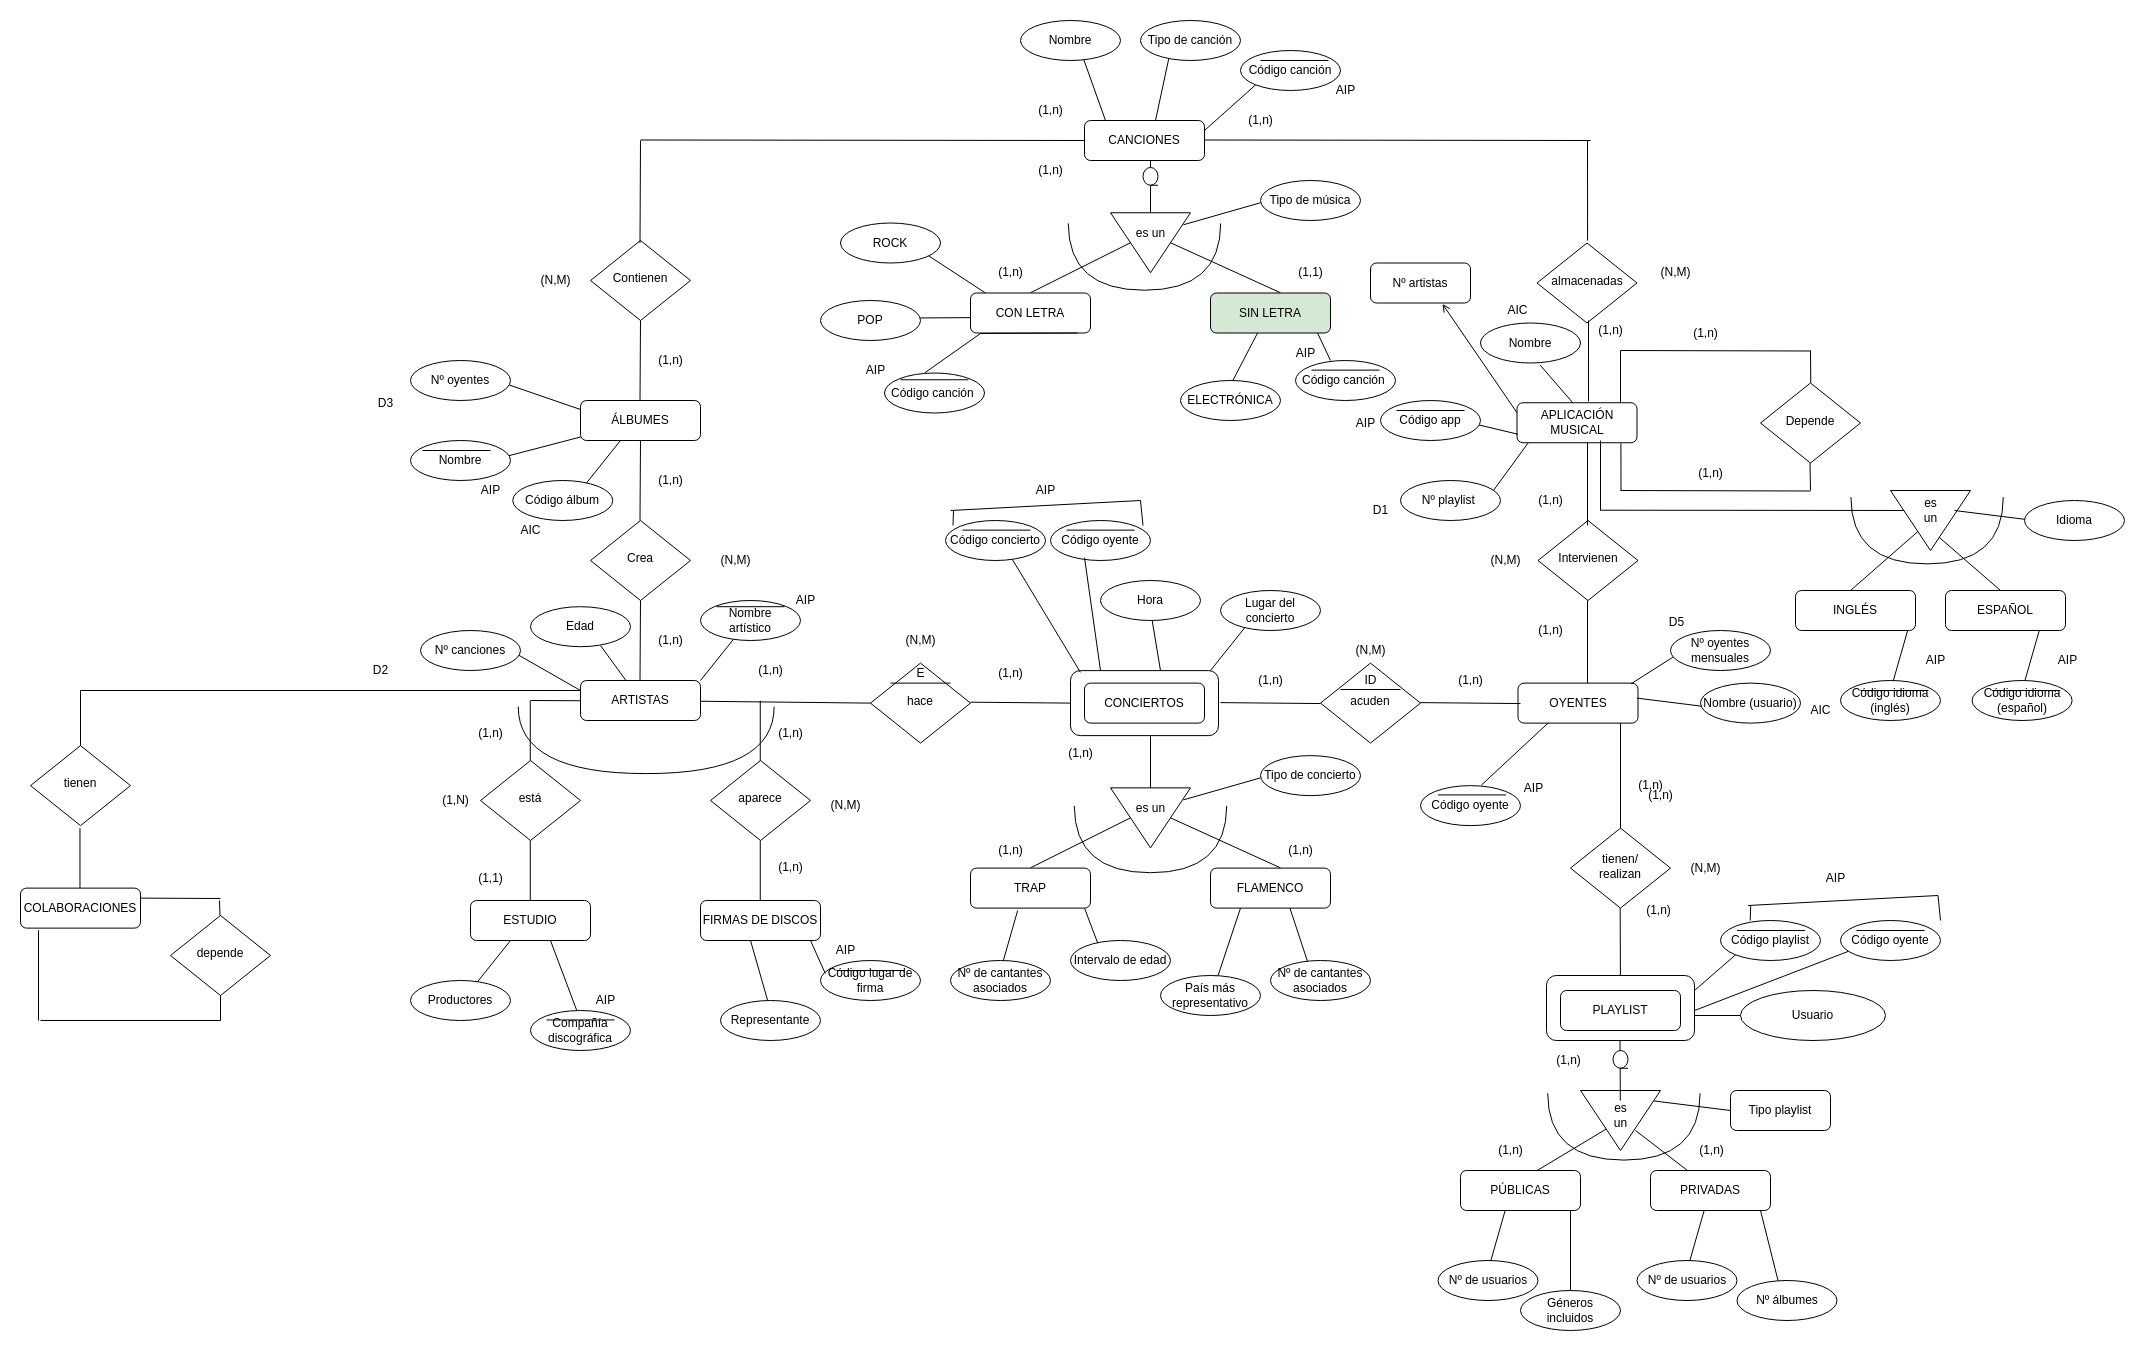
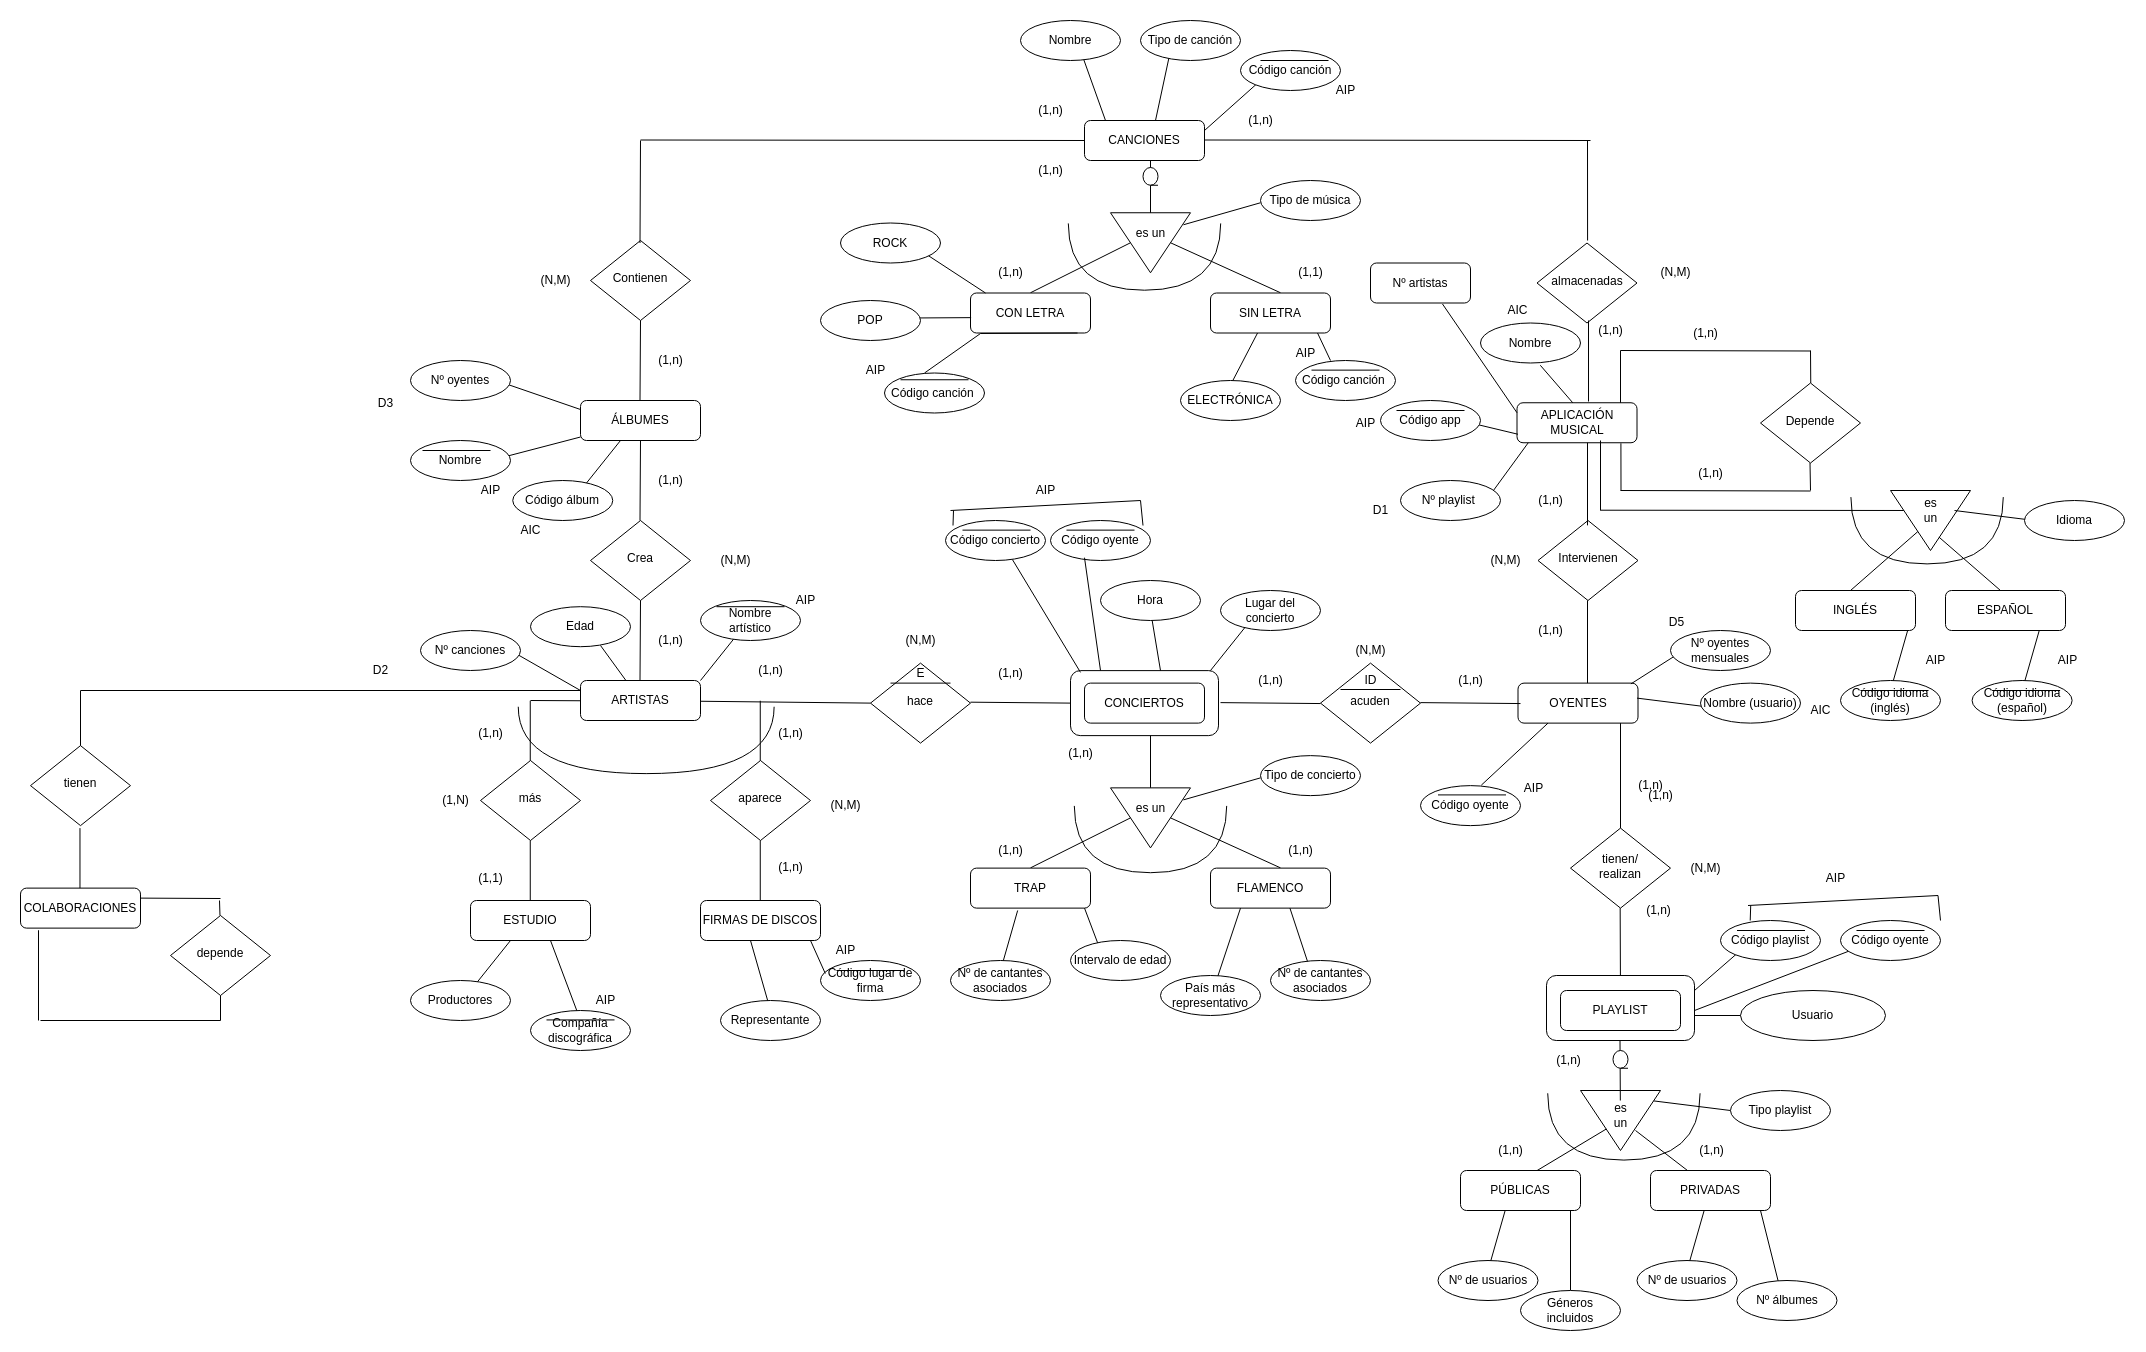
edge "APLICACIÓN MUSICAL" -> "Nº artistas": arrowhead open -> none
node "SIN LETRA": fillcolor #d5e8d4 -> #ffffff
node "está": label "está" -> "más"
node "Tipo playlist": shape rounded rectangle -> ellipse
